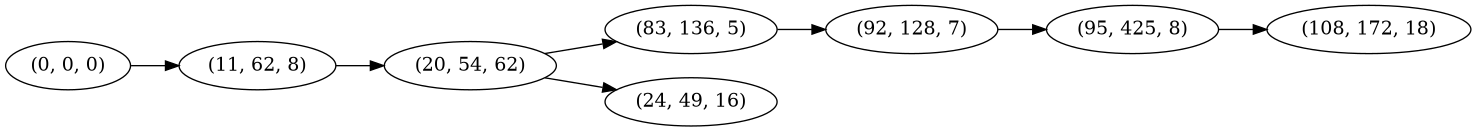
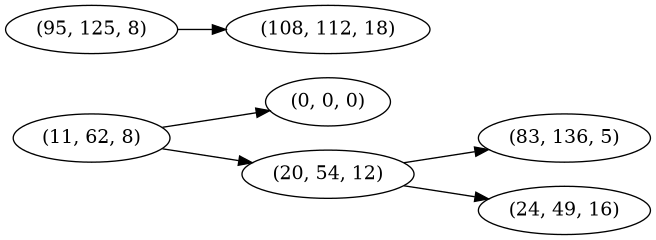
node "(92, 128, 7)": removed
node "(95, 425, 8)": label "(95, 425, 8)" -> "(95, 125, 8)"
node "(108, 172, 18)": label "(108, 172, 18)" -> "(108, 112, 18)"
edge "(0, 0, 0)" -> "(11, 62, 8)": reversed
node "(20, 54, 62)": label "(20, 54, 62)" -> "(20, 54, 12)"
